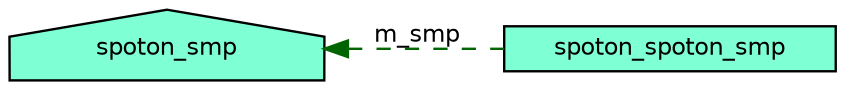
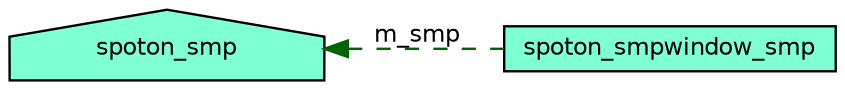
node "spoton_spoton_smp": label "spoton_spoton_smp" -> "spoton_smpwindow_smp"
